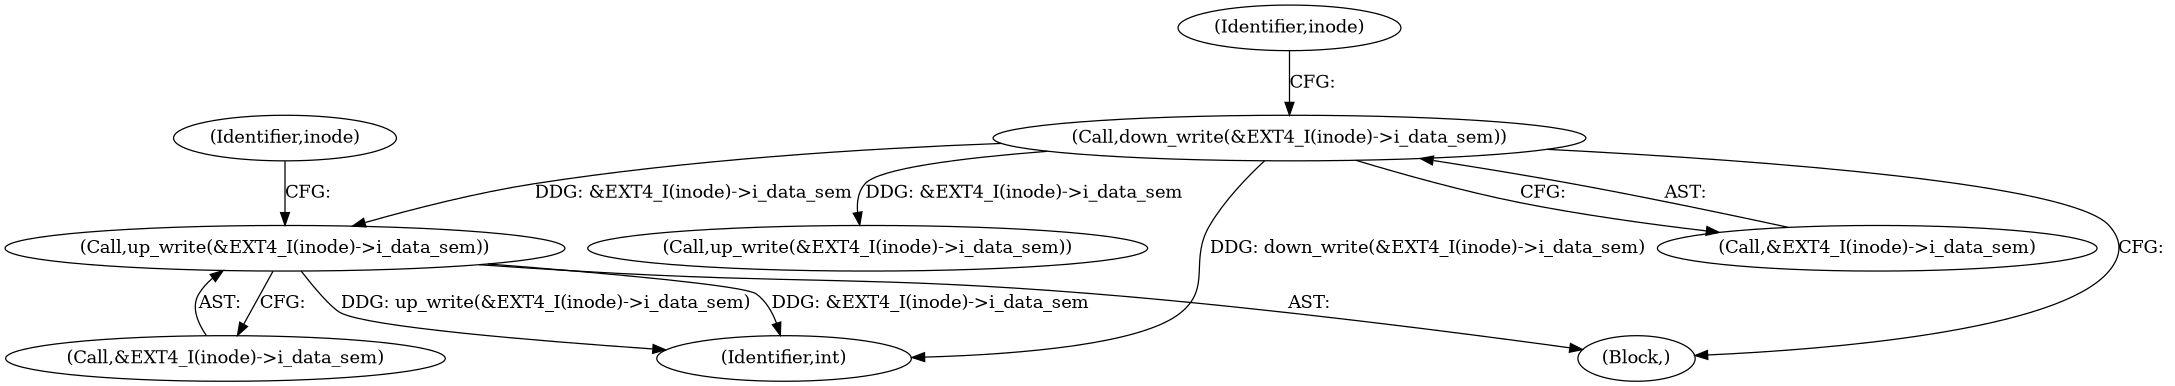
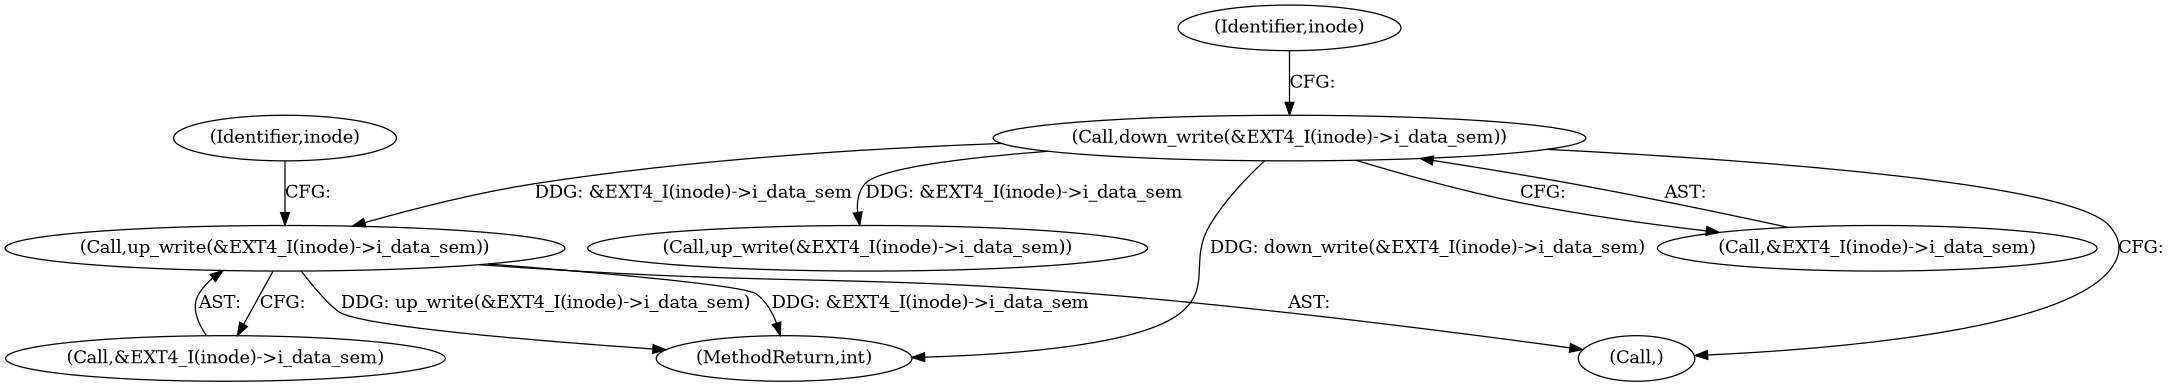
node "(Identifier,int)": label "(Identifier,int)" -> "(MethodReturn,int)"
node "(Block,)": label "(Block,)" -> "(Call,)"
